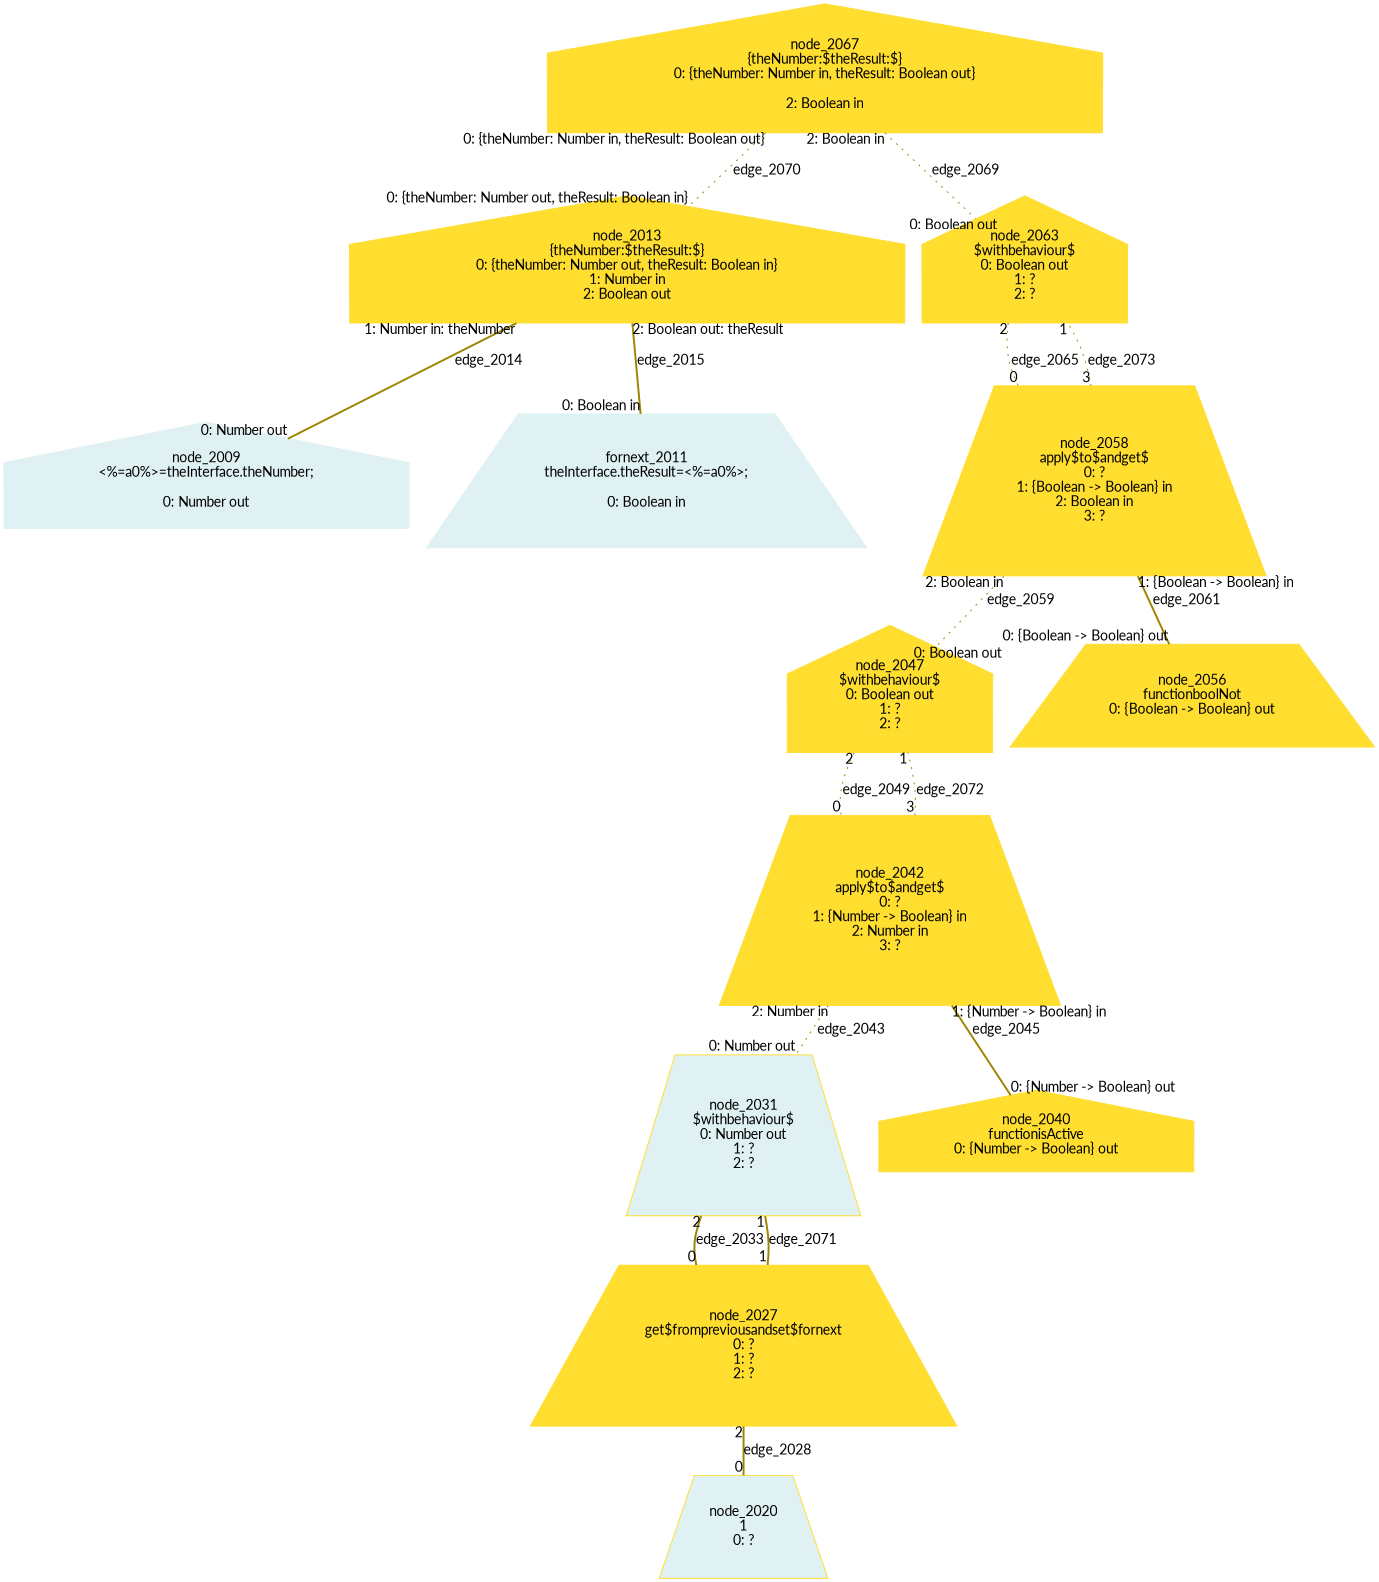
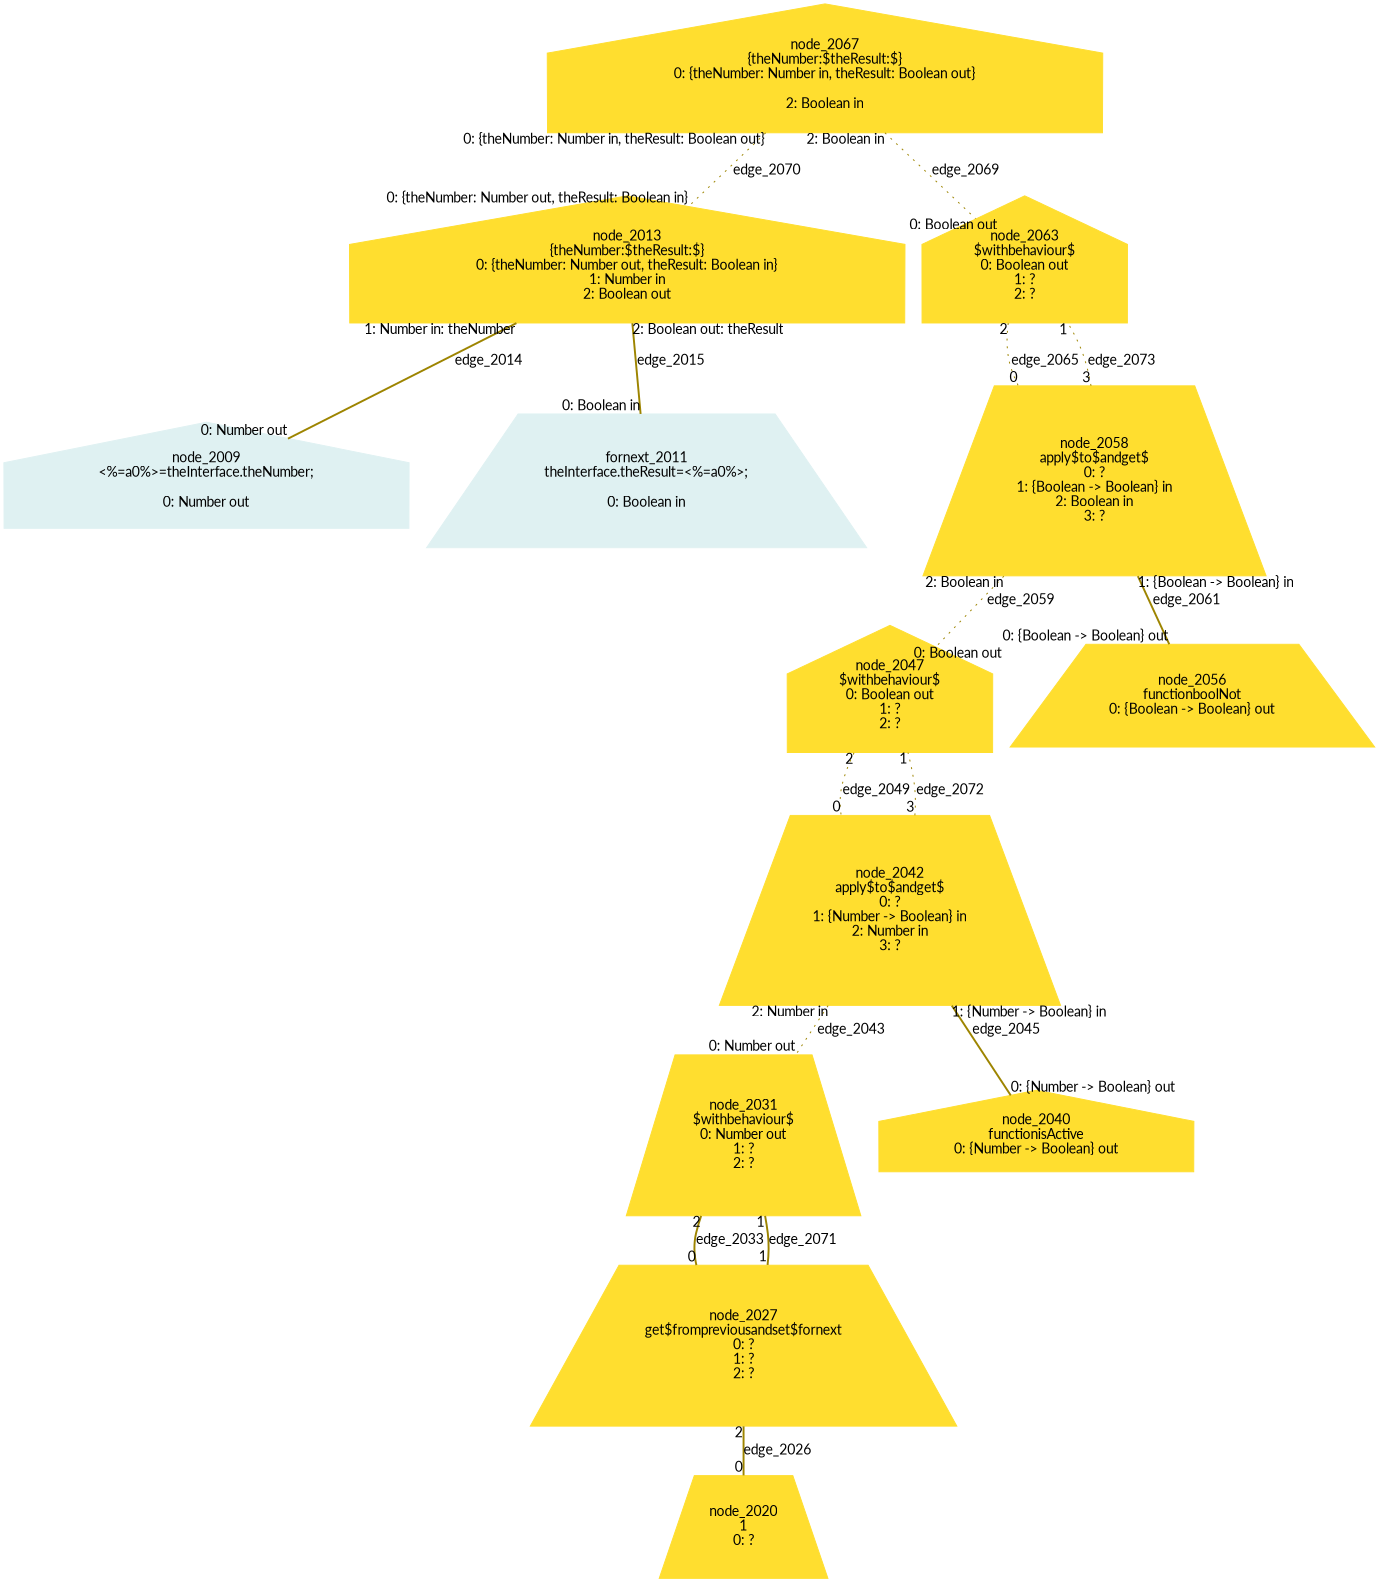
node "node_2031 $withbehaviour$ 0: Number out 1: ? 2: ?": fillcolor #dff1f2 -> #ffde2f
edge "node_2027 get$frompreviousandset$fornext 0: ? 1: ? 2: ?" -- "node_2020 1 0: ?": label "edge_2028" -> "edge_2026"
node "node_2020 1 0: ?": fillcolor #dff1f2 -> #ffde2f
